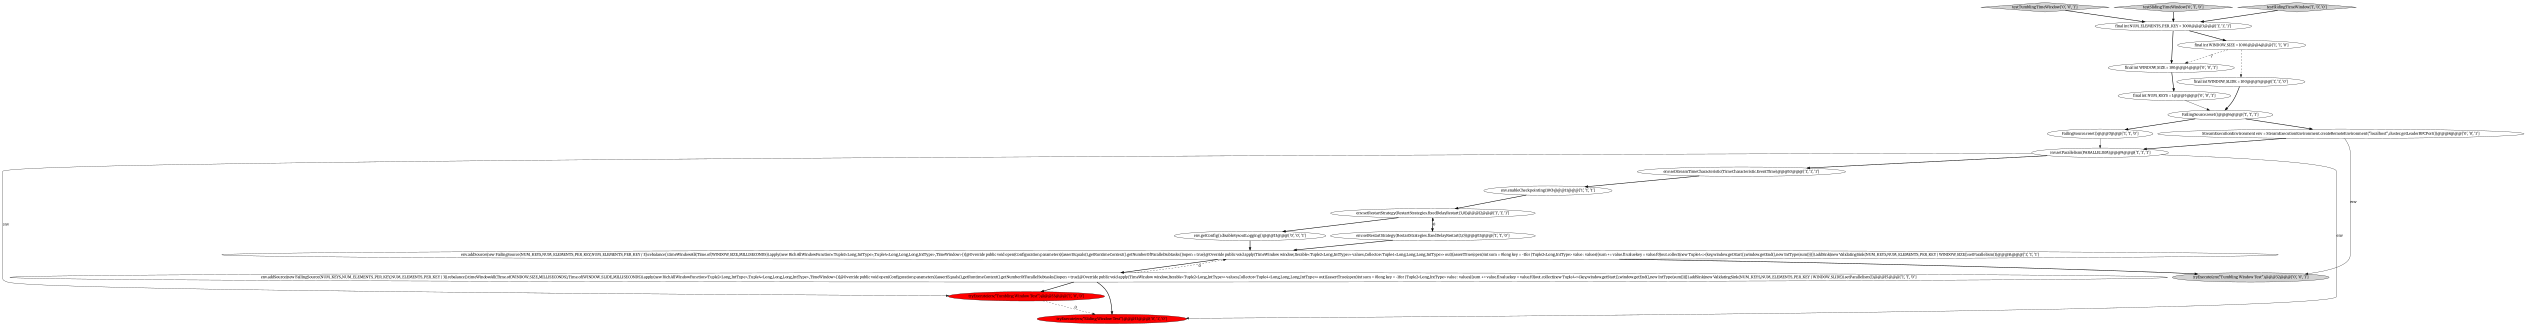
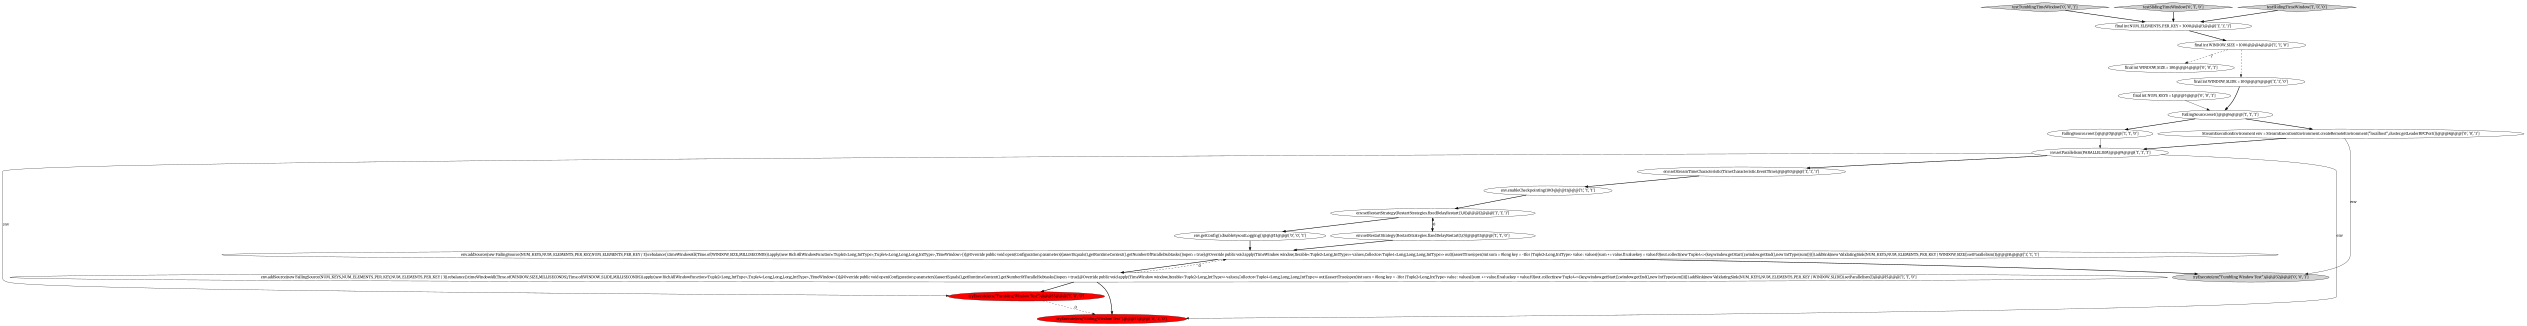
edge "final int NUM_ELEMENTS_PER_KEY = 3000@@@3@@@['1', '1', '1']" -> "final int WINDOW_SIZE = 100@@@4@@@['0', '0', '1']": removed
edge "final int WINDOW_SIZE = 100@@@4@@@['0', '0', '1']" -> "final int NUM_KEYS = 1@@@5@@@['0', '0', '1']": removed
